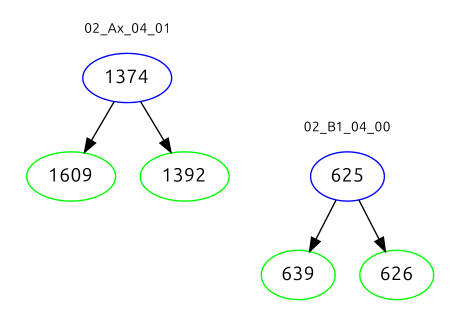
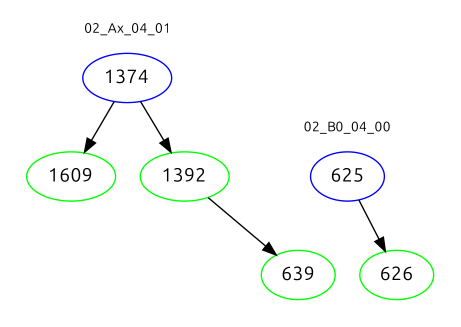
cluster "02_B1_04_00": label "02_B1_04_00" -> "02_B0_04_00"
edge "625" -> "639": now "1392" -> "639"
